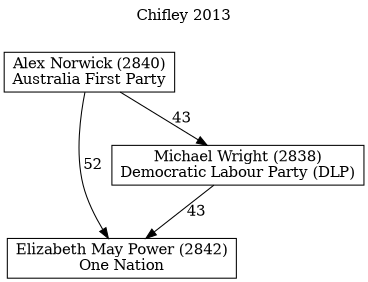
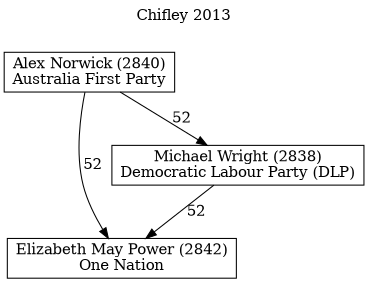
edge "Alex Norwick (2840) Australia First Party" -> "Michael Wright (2838) Democratic Labour Party (DLP)": label "43" -> "52"
edge "Michael Wright (2838) Democratic Labour Party (DLP)" -> "Elizabeth May Power (2842) One Nation": label "43" -> "52"
